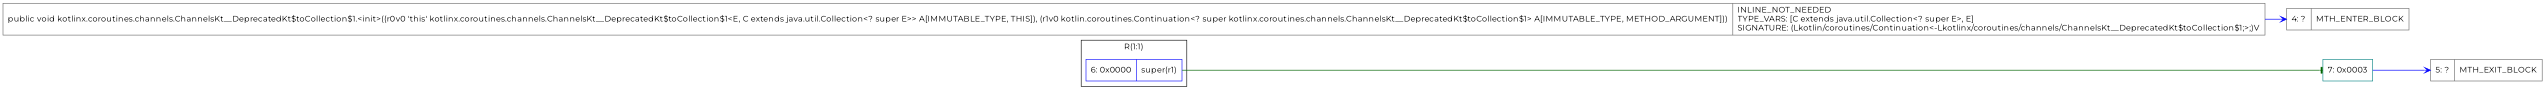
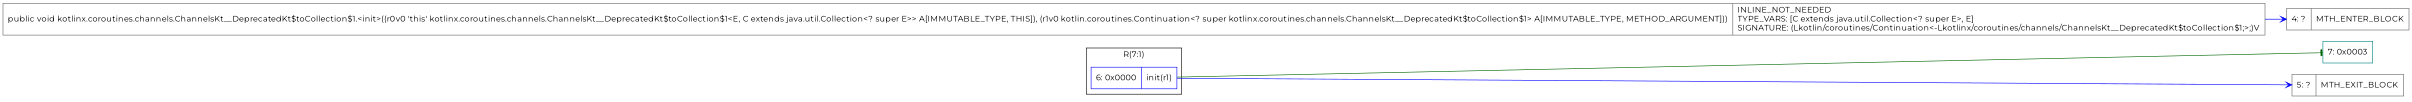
cluster "R(1:1)": label "R(1:1)" -> "R(7:1)"
node "6: 0x0000": text "super(r1)" -> "init(r1)"
edge "7: 0x0003" -> "5: ?": now "6: 0x0000" -> "5: ?"
